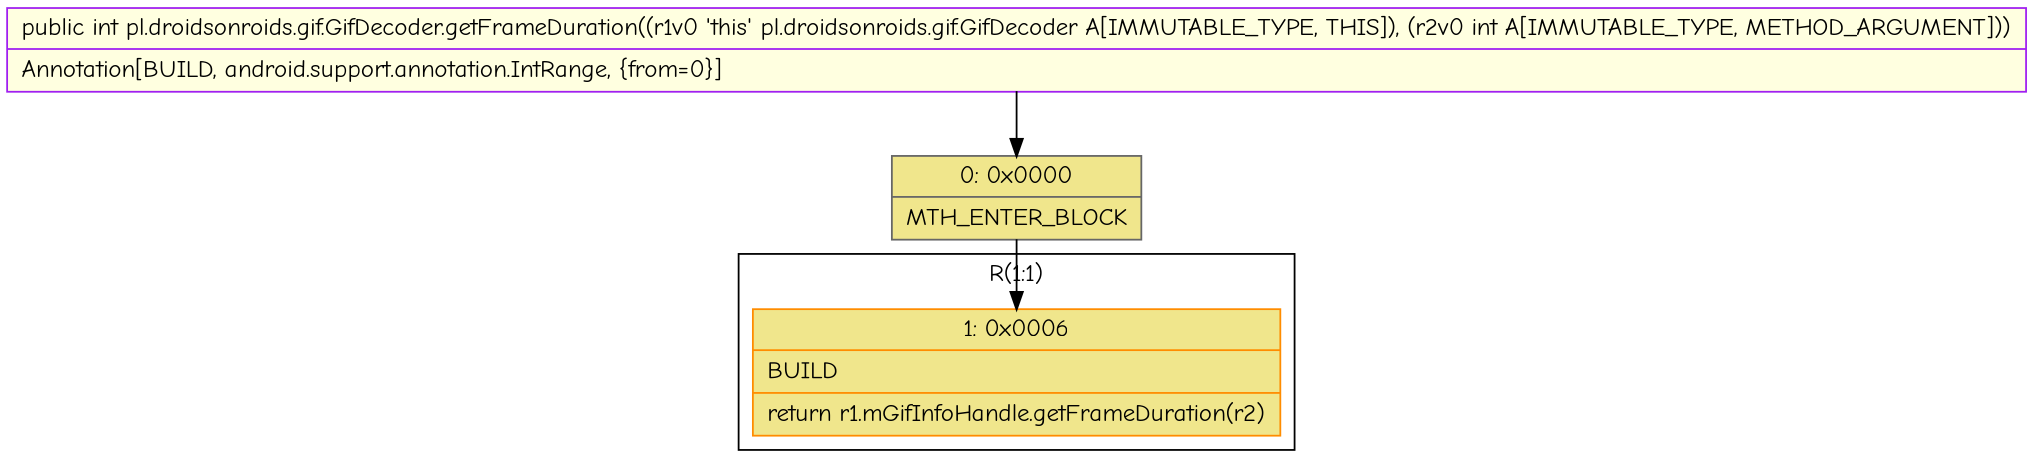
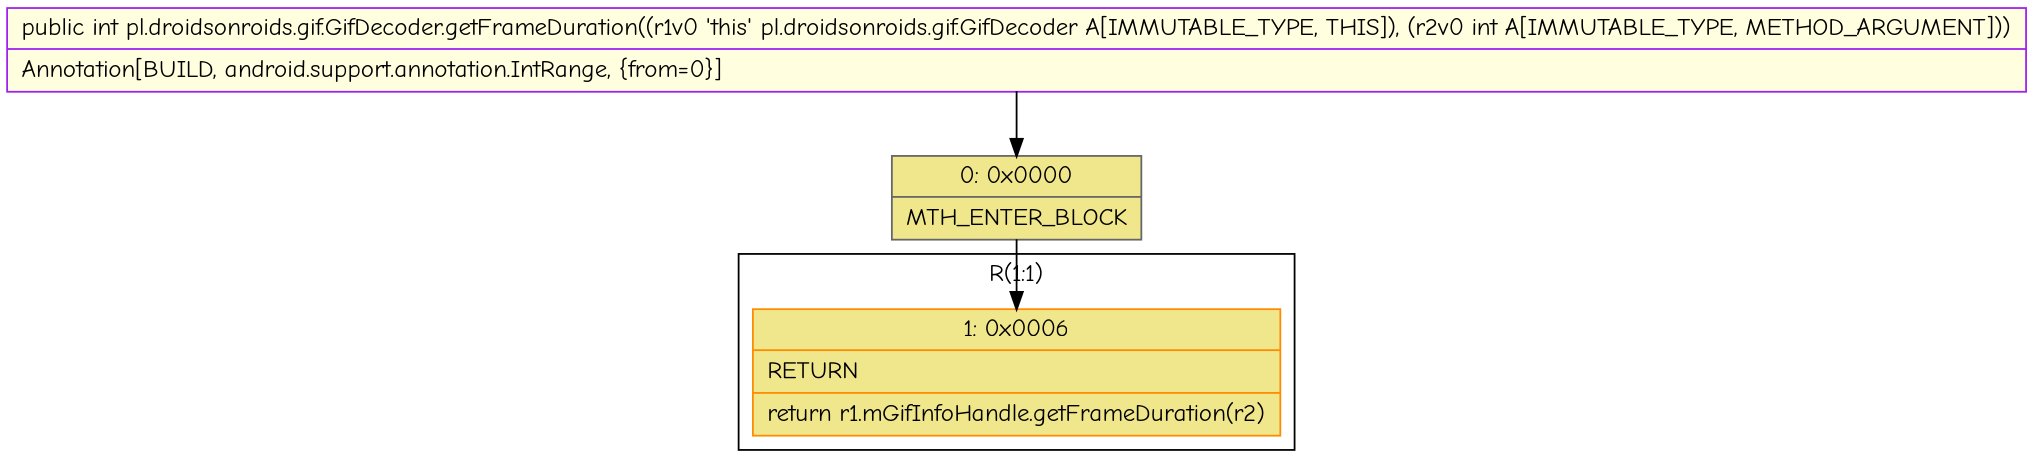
node "1: 0x0006": text "BUILD" -> "RETURN"
